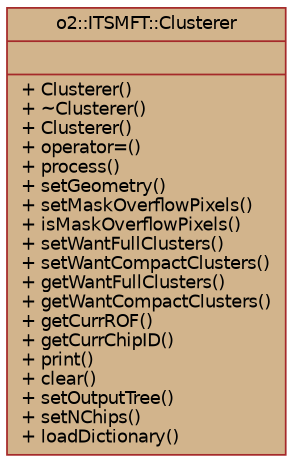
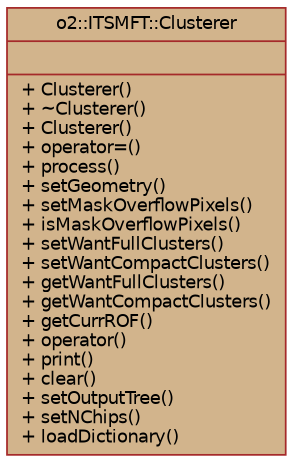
node "o2::ITSMFT::Clusterer": text "+ getCurrChipID()" -> "+ operator()"
